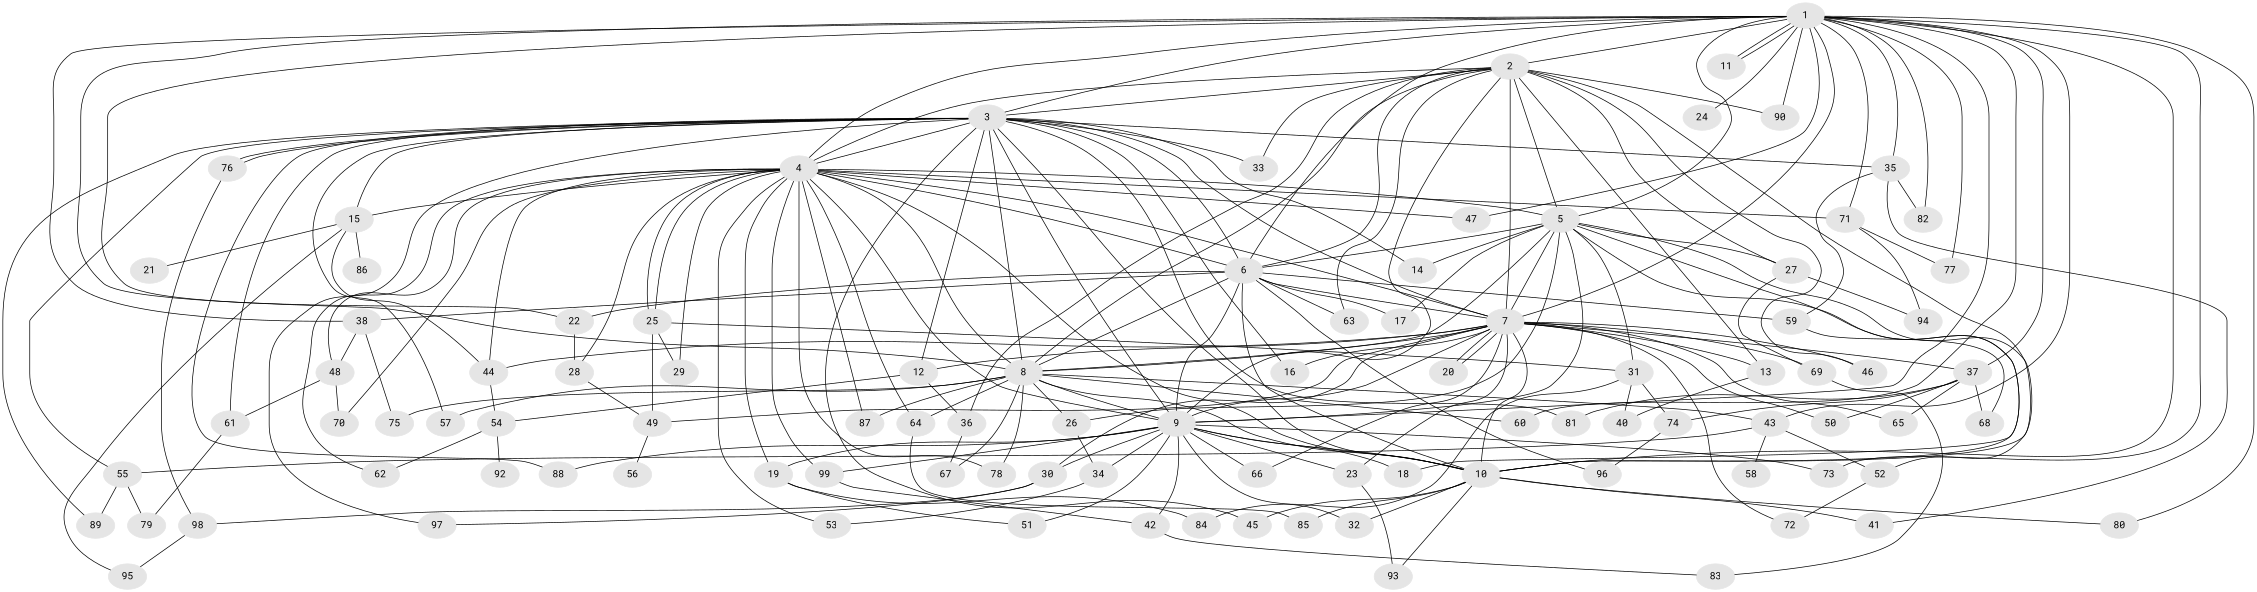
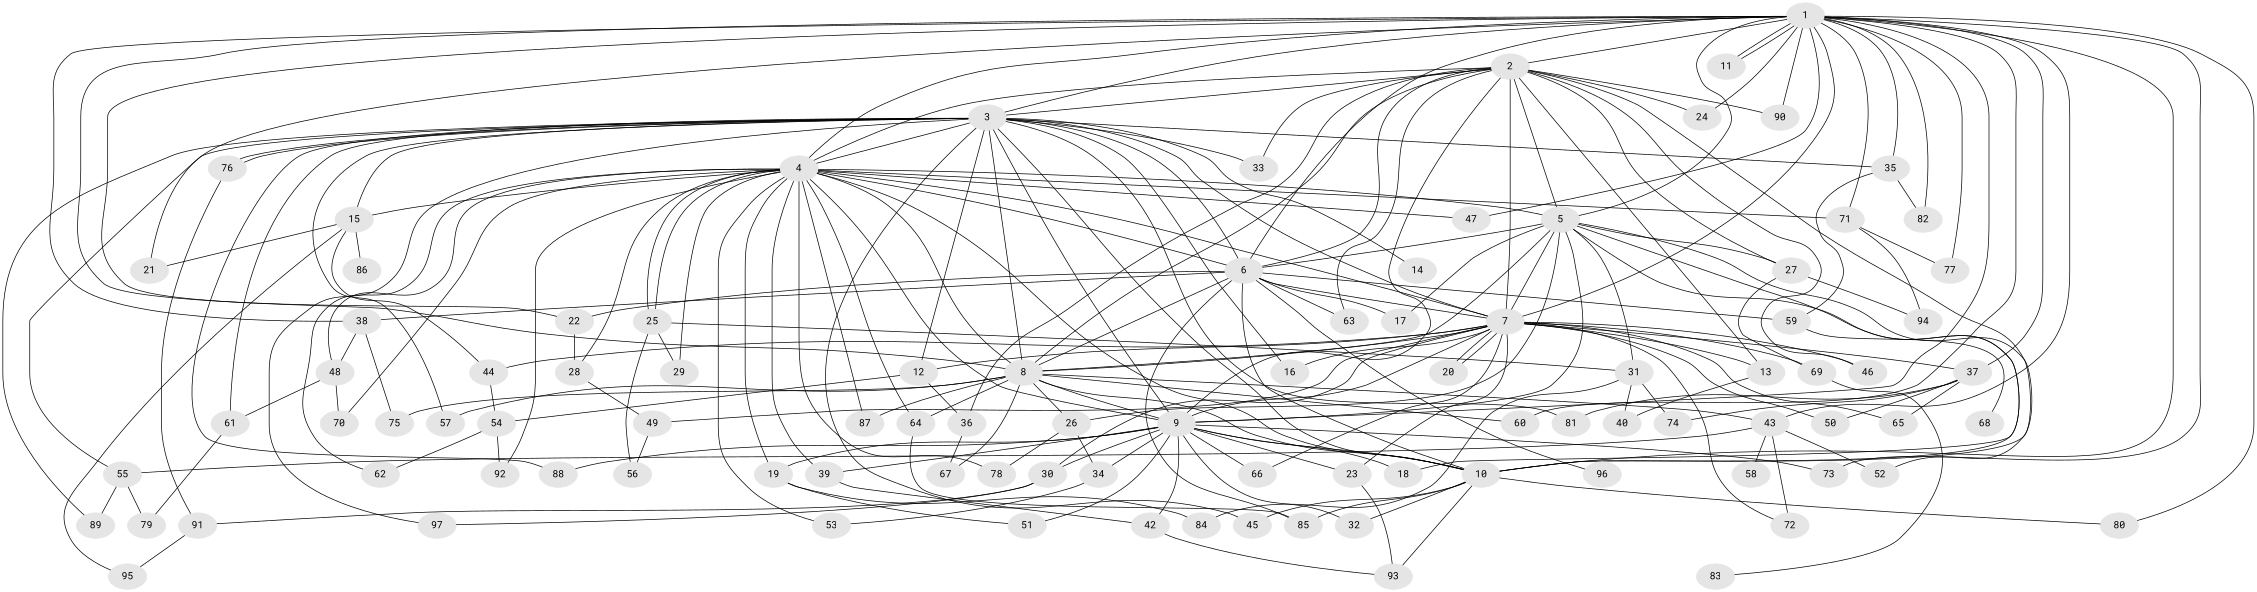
edge "1" -- "21": added
edge "2" -- "24": added
edge "4" -- "44": now "4" -- "92"
edge "5" -- "14": removed
edge "6" -- "9": now "6" -- "85"
edge "25" -- "49": now "25" -- "56"
edge "7" -- "10": removed
edge "37" -- "68": removed
edge "8" -- "78": now "26" -- "78"
edge "74" -- "96": removed
node "99": label "99" -> "39"
edge "52" -- "72": now "43" -- "72"
node "98": label "98" -> "91"
node "41": removed
edge "42" -- "83": now "42" -- "93"
